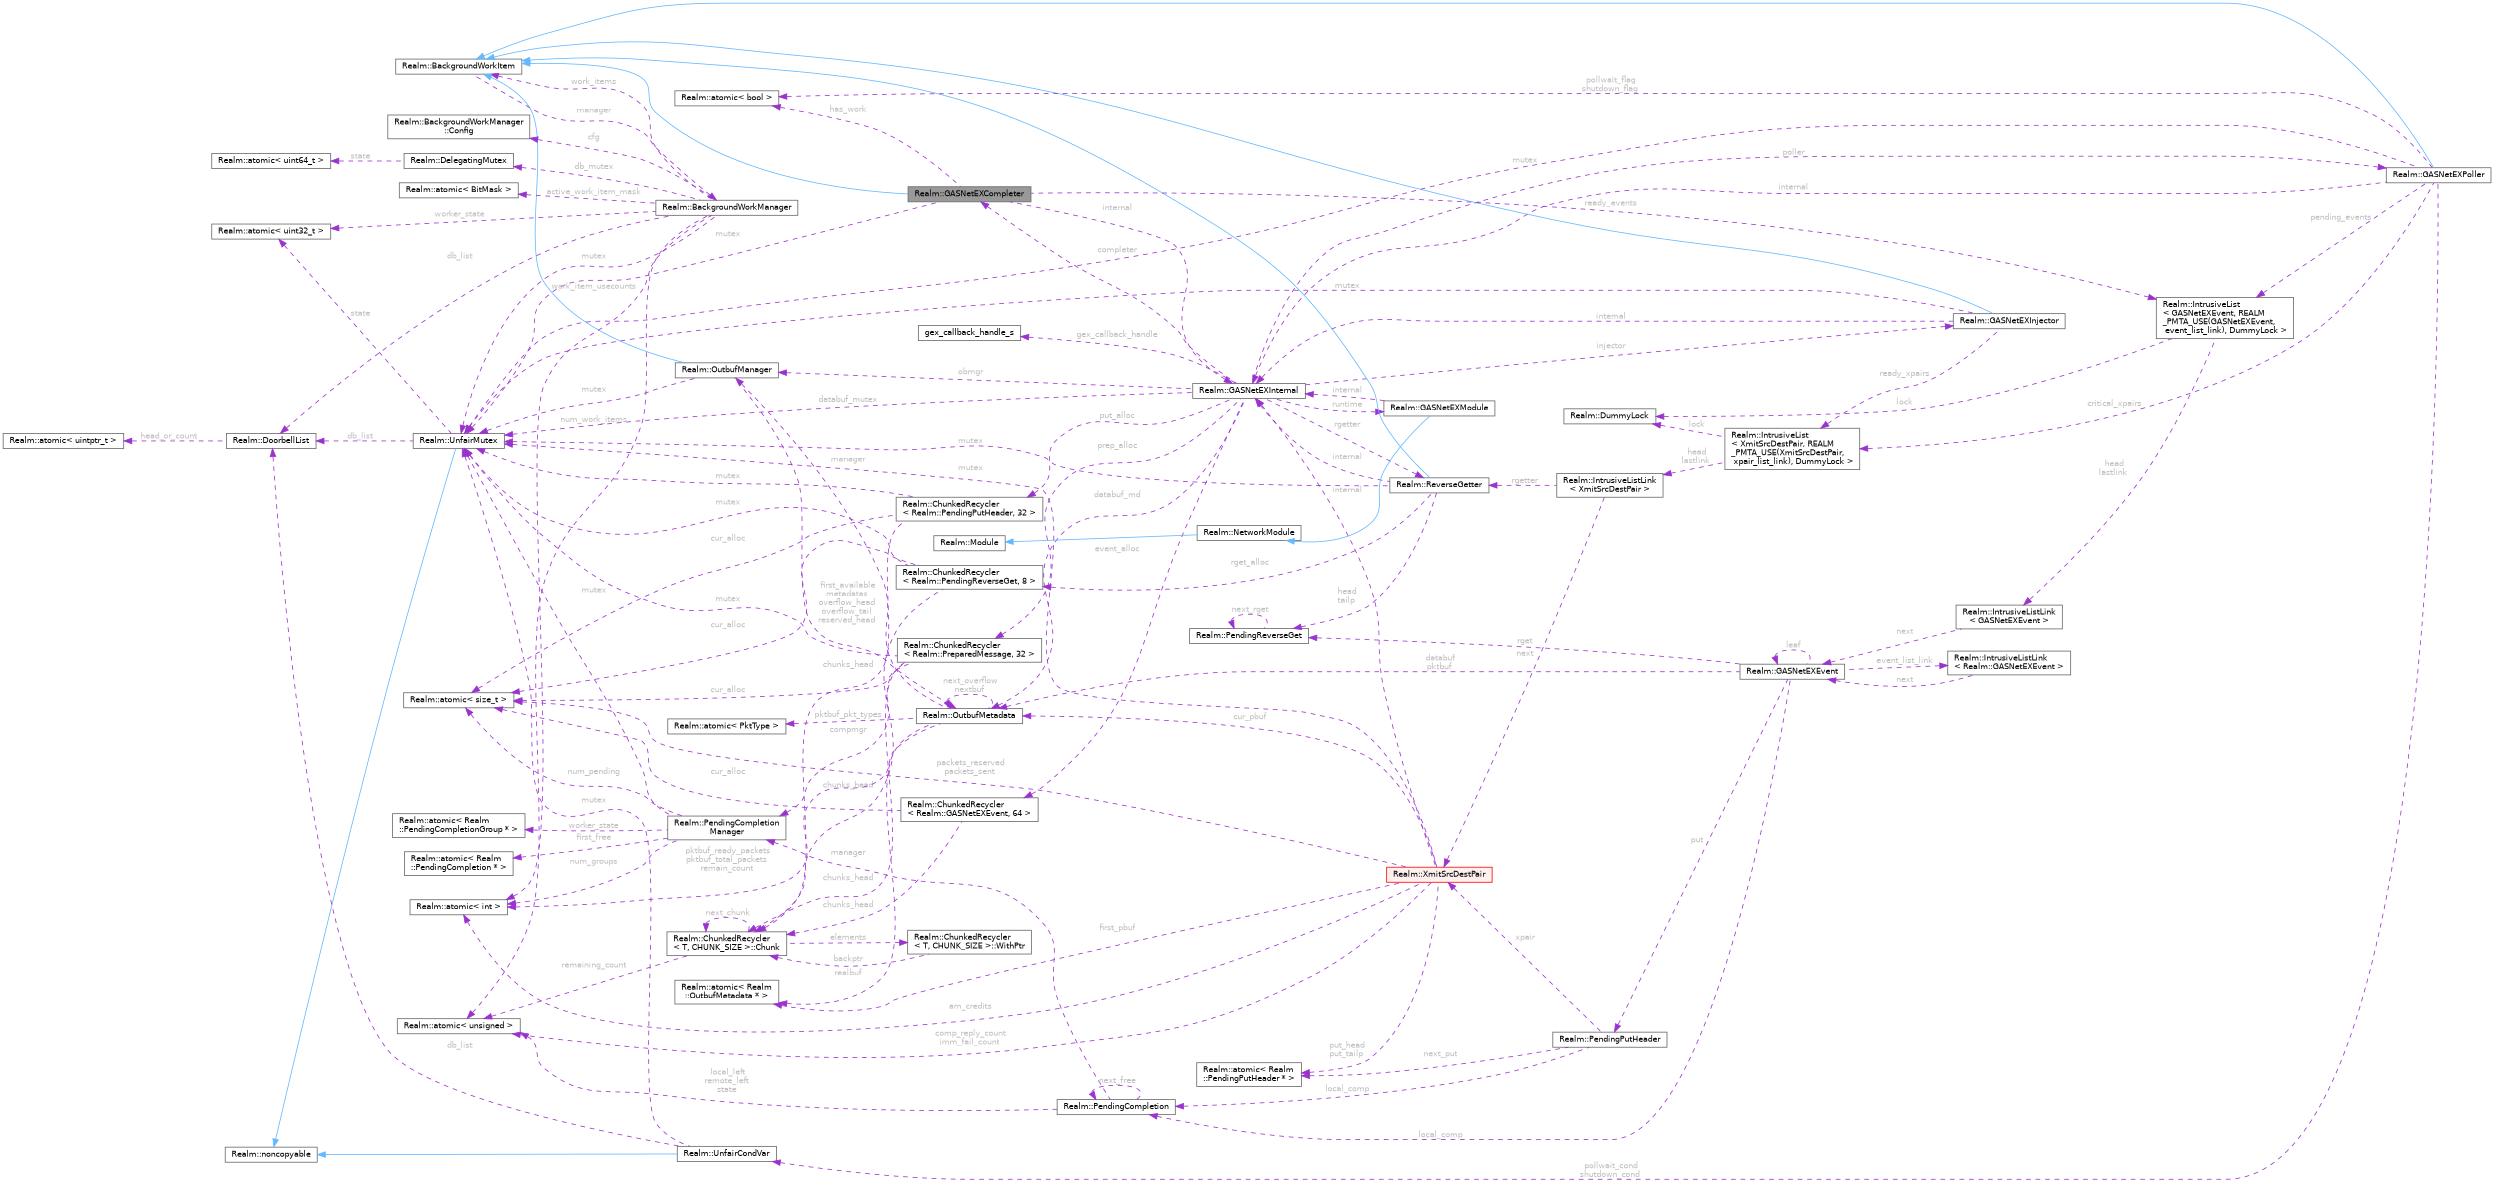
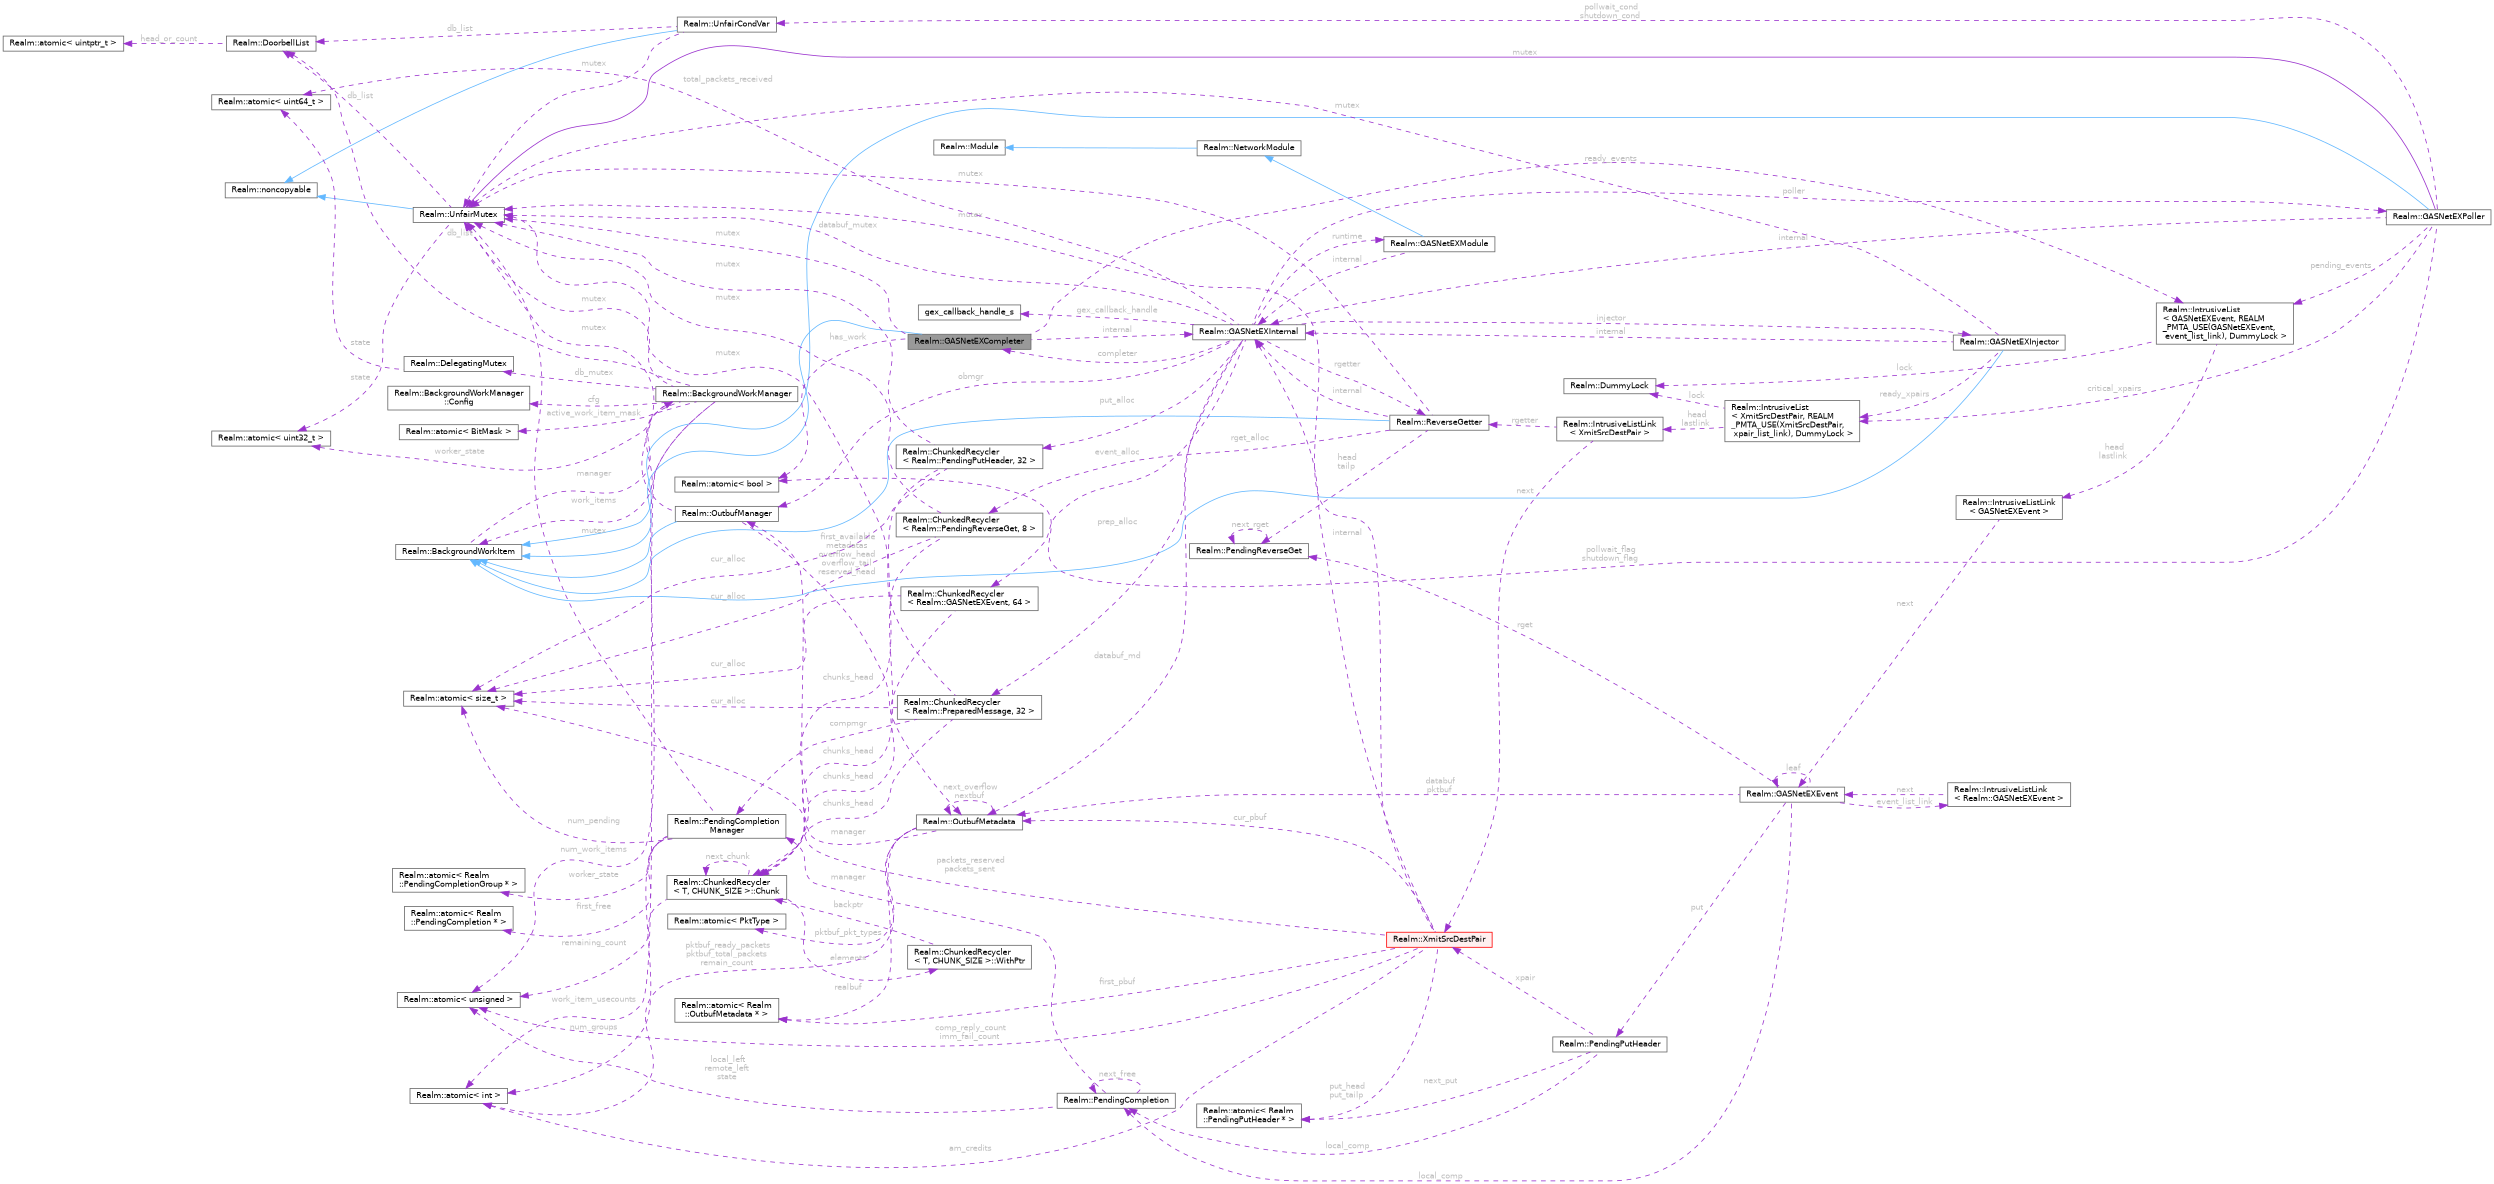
edge "Realm::GASNetEXInternal" -> "Realm::atomic< uint64_t >": added, label "total_packets_received"
edge "Realm::GASNetEXPoller" -> "Realm::UnfairMutex": style dashed -> solid
